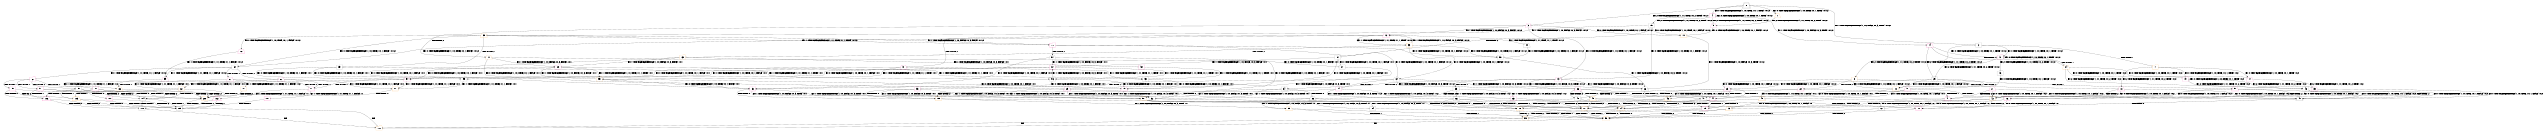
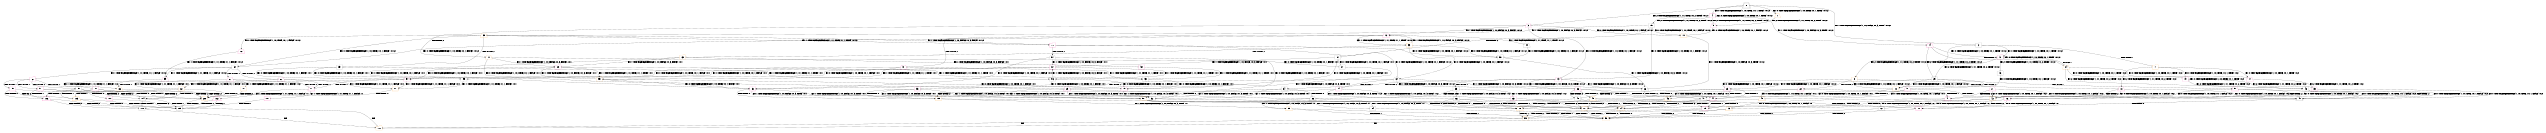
edge "9" -> "24": label "TERMINATE !1" -> "BRANCH !1"
